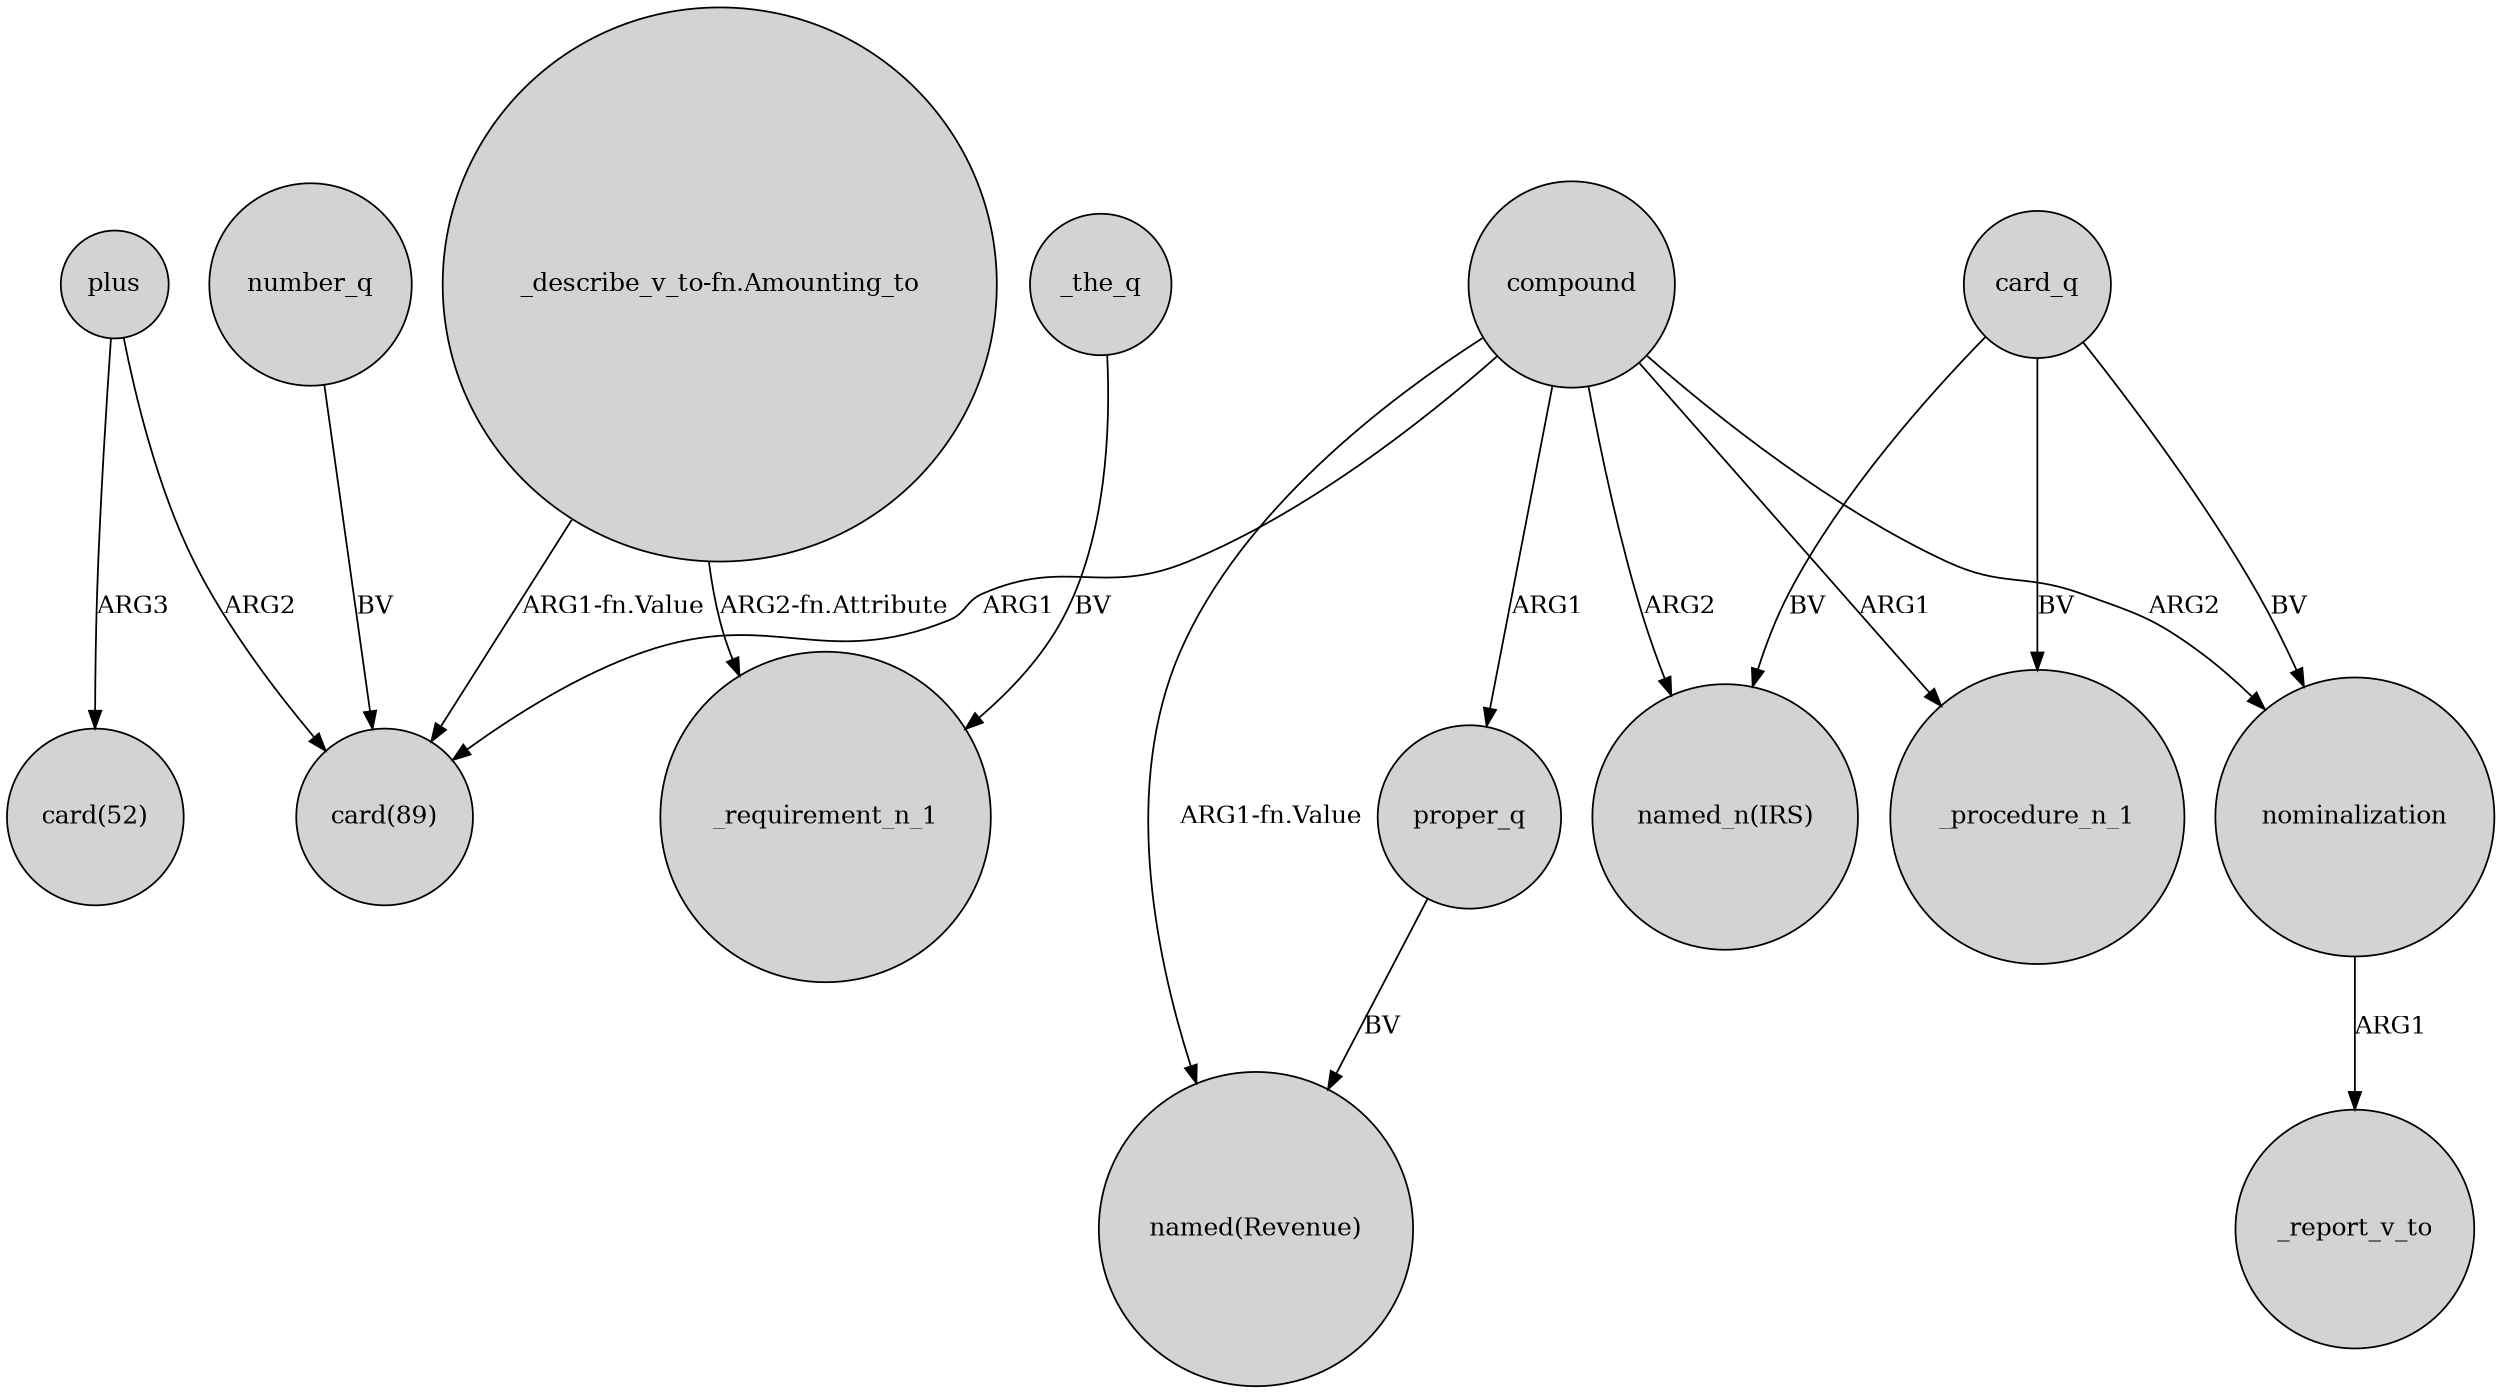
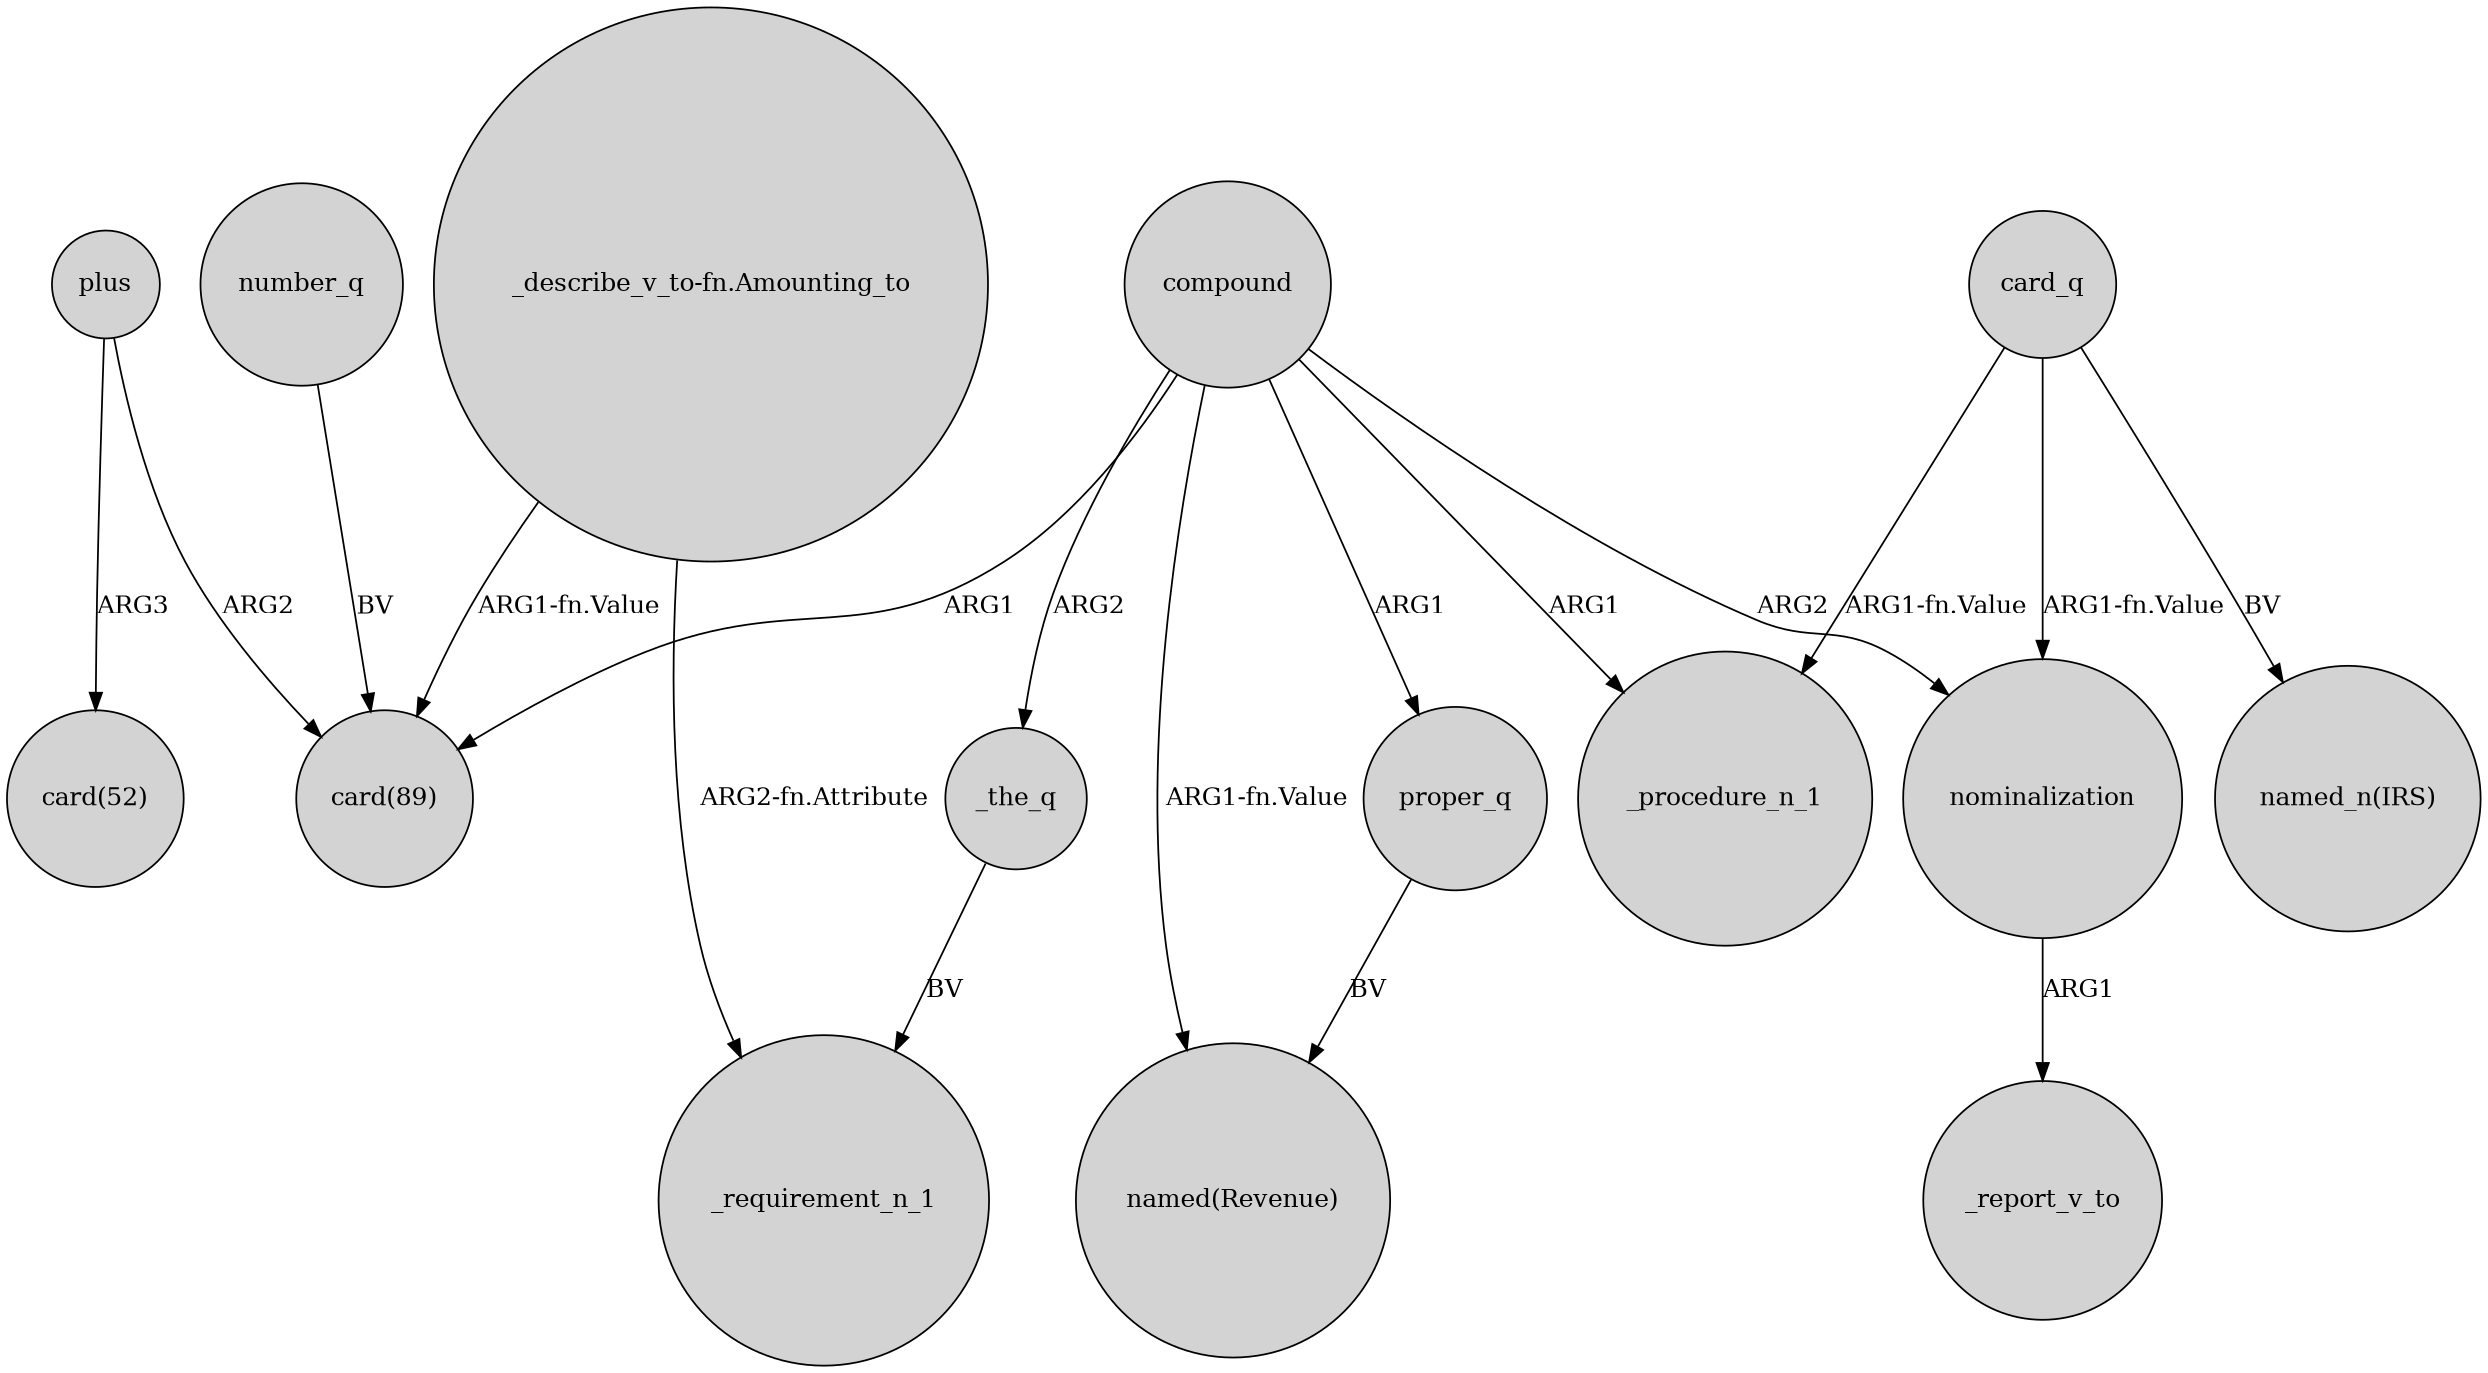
edge "compound" -> "named_n(IRS)": now "compound" -> "_the_q"
edge "card_q" -> "_procedure_n_1": label "BV" -> "ARG1-fn.Value"
edge "card_q" -> "nominalization": label "BV" -> "ARG1-fn.Value"
